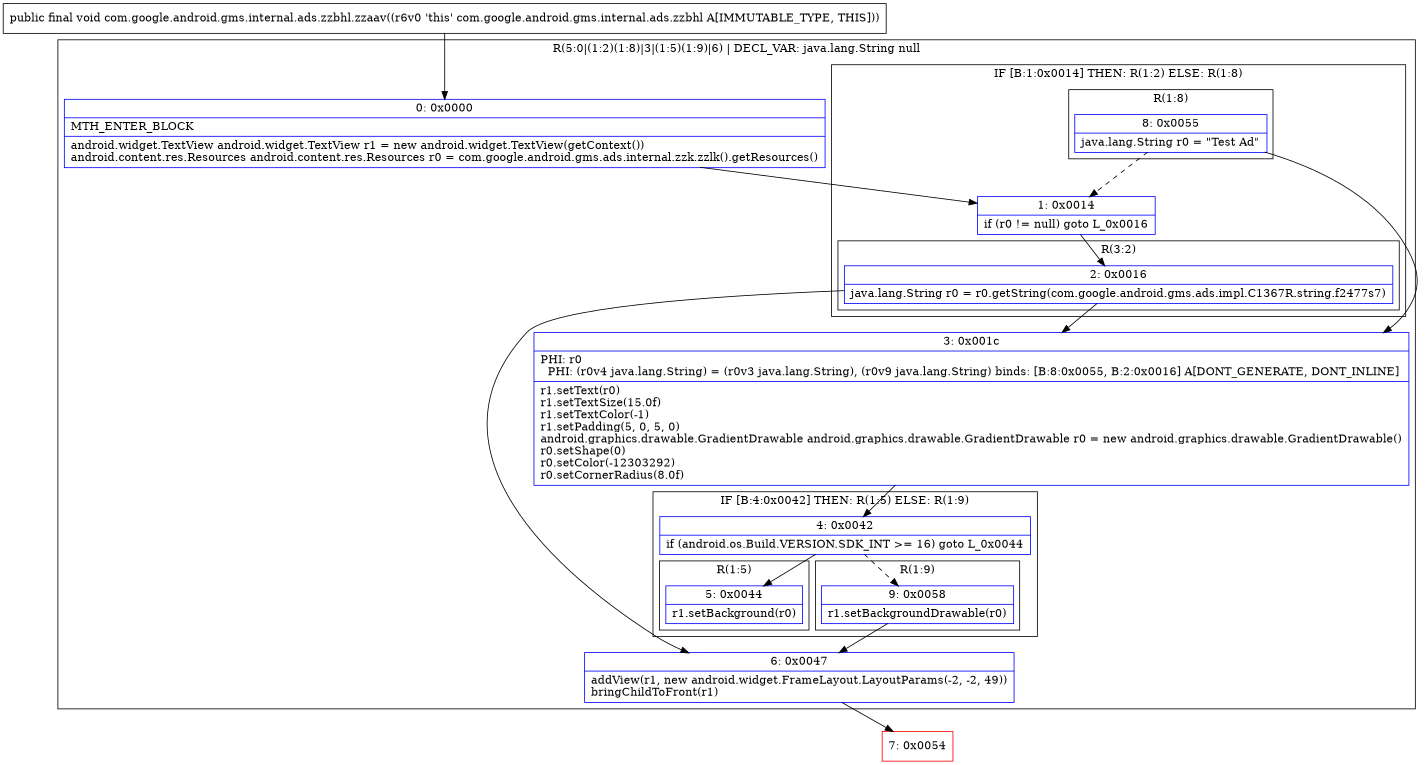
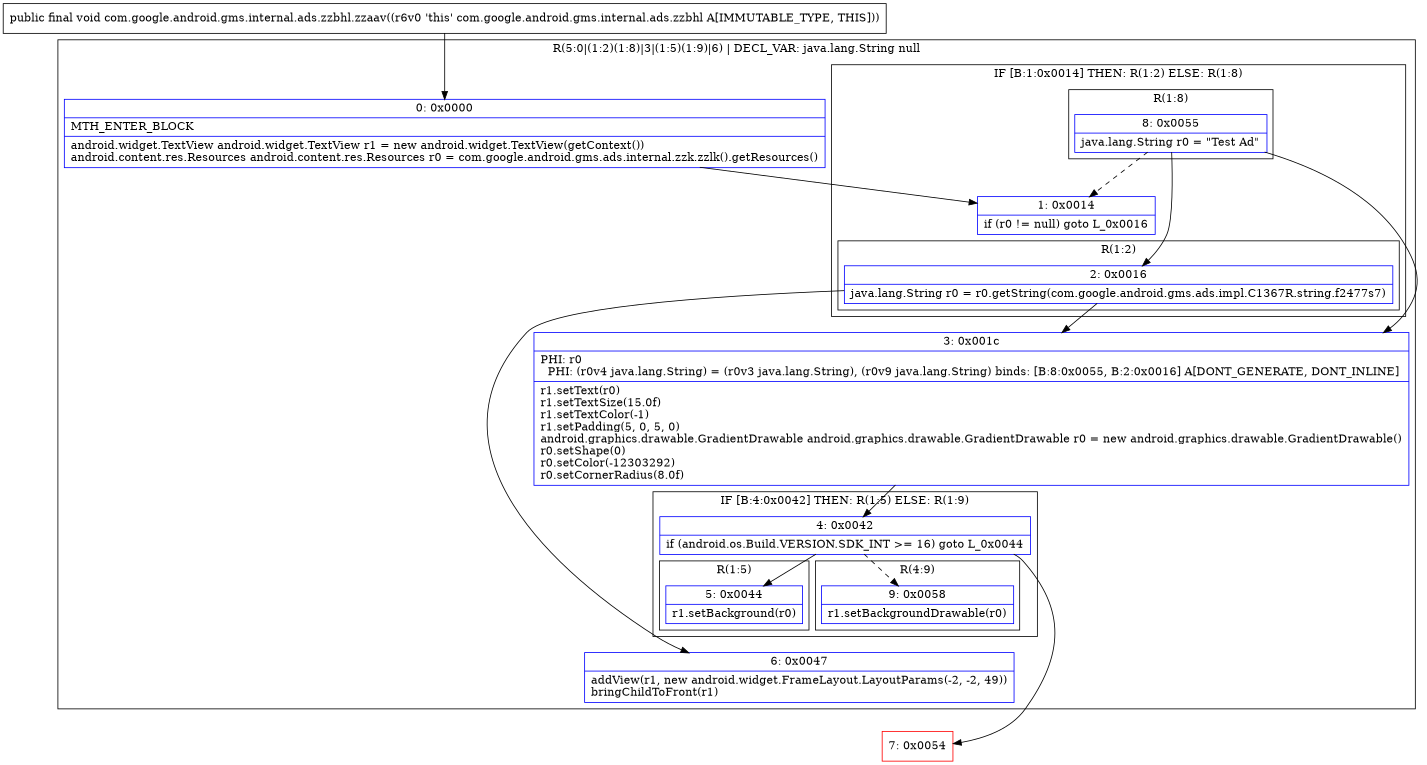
edge "1: 0x0014" -> "2: 0x0016": now "8: 0x0055" -> "2: 0x0016"
cluster "R(3:2)": label "R(3:2)" -> "R(1:2)"
cluster "R(1:9)": label "R(1:9)" -> "R(4:9)"
edge "9: 0x0058" -> "6: 0x0047": removed
edge "6: 0x0047" -> "7: 0x0054": now "4: 0x0042" -> "7: 0x0054"
